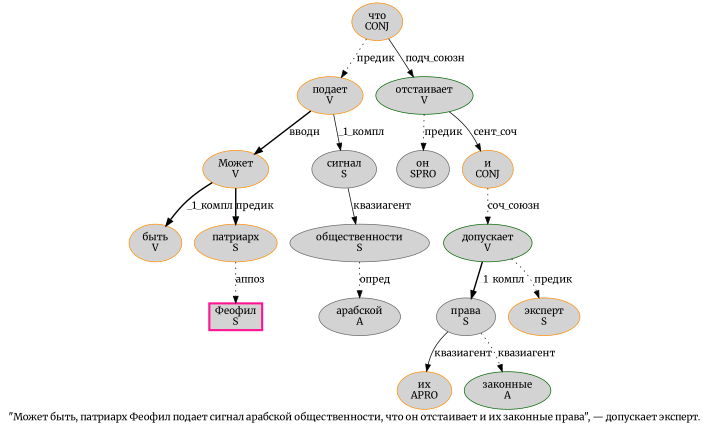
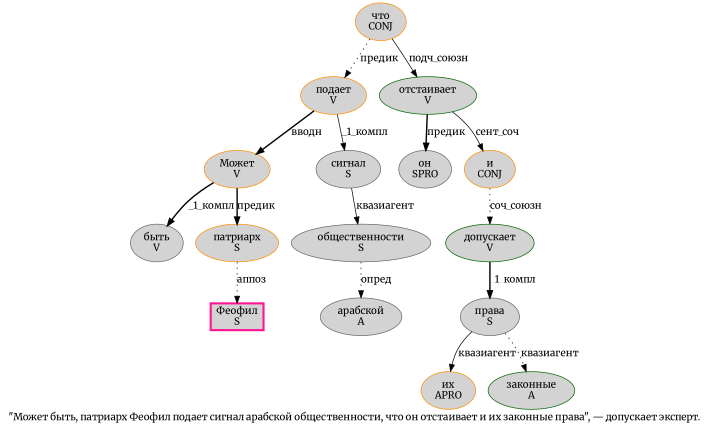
edge "отстаивает V" -> "он SPRO": style dotted -> bold
node "быть V": color darkorange -> gray40
node "эксперт S": removed
